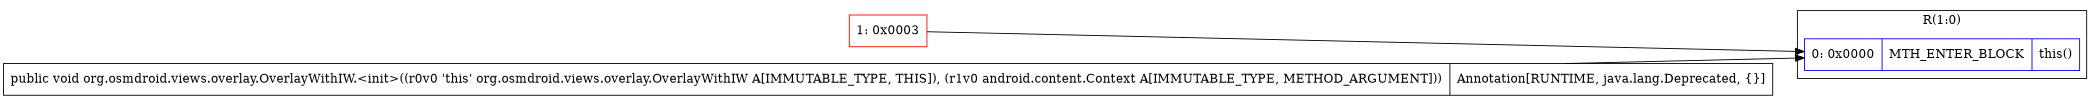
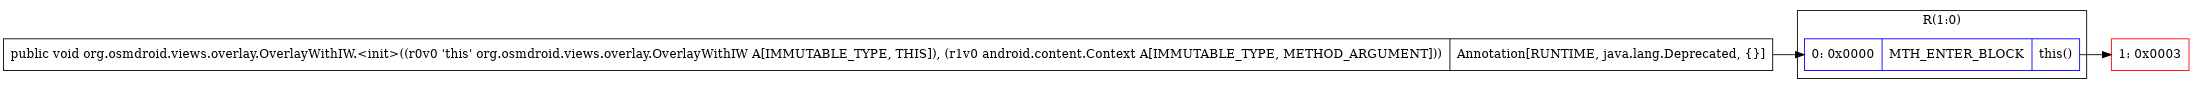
edge "1: 0x0003" -> "0: 0x0000": reversed
